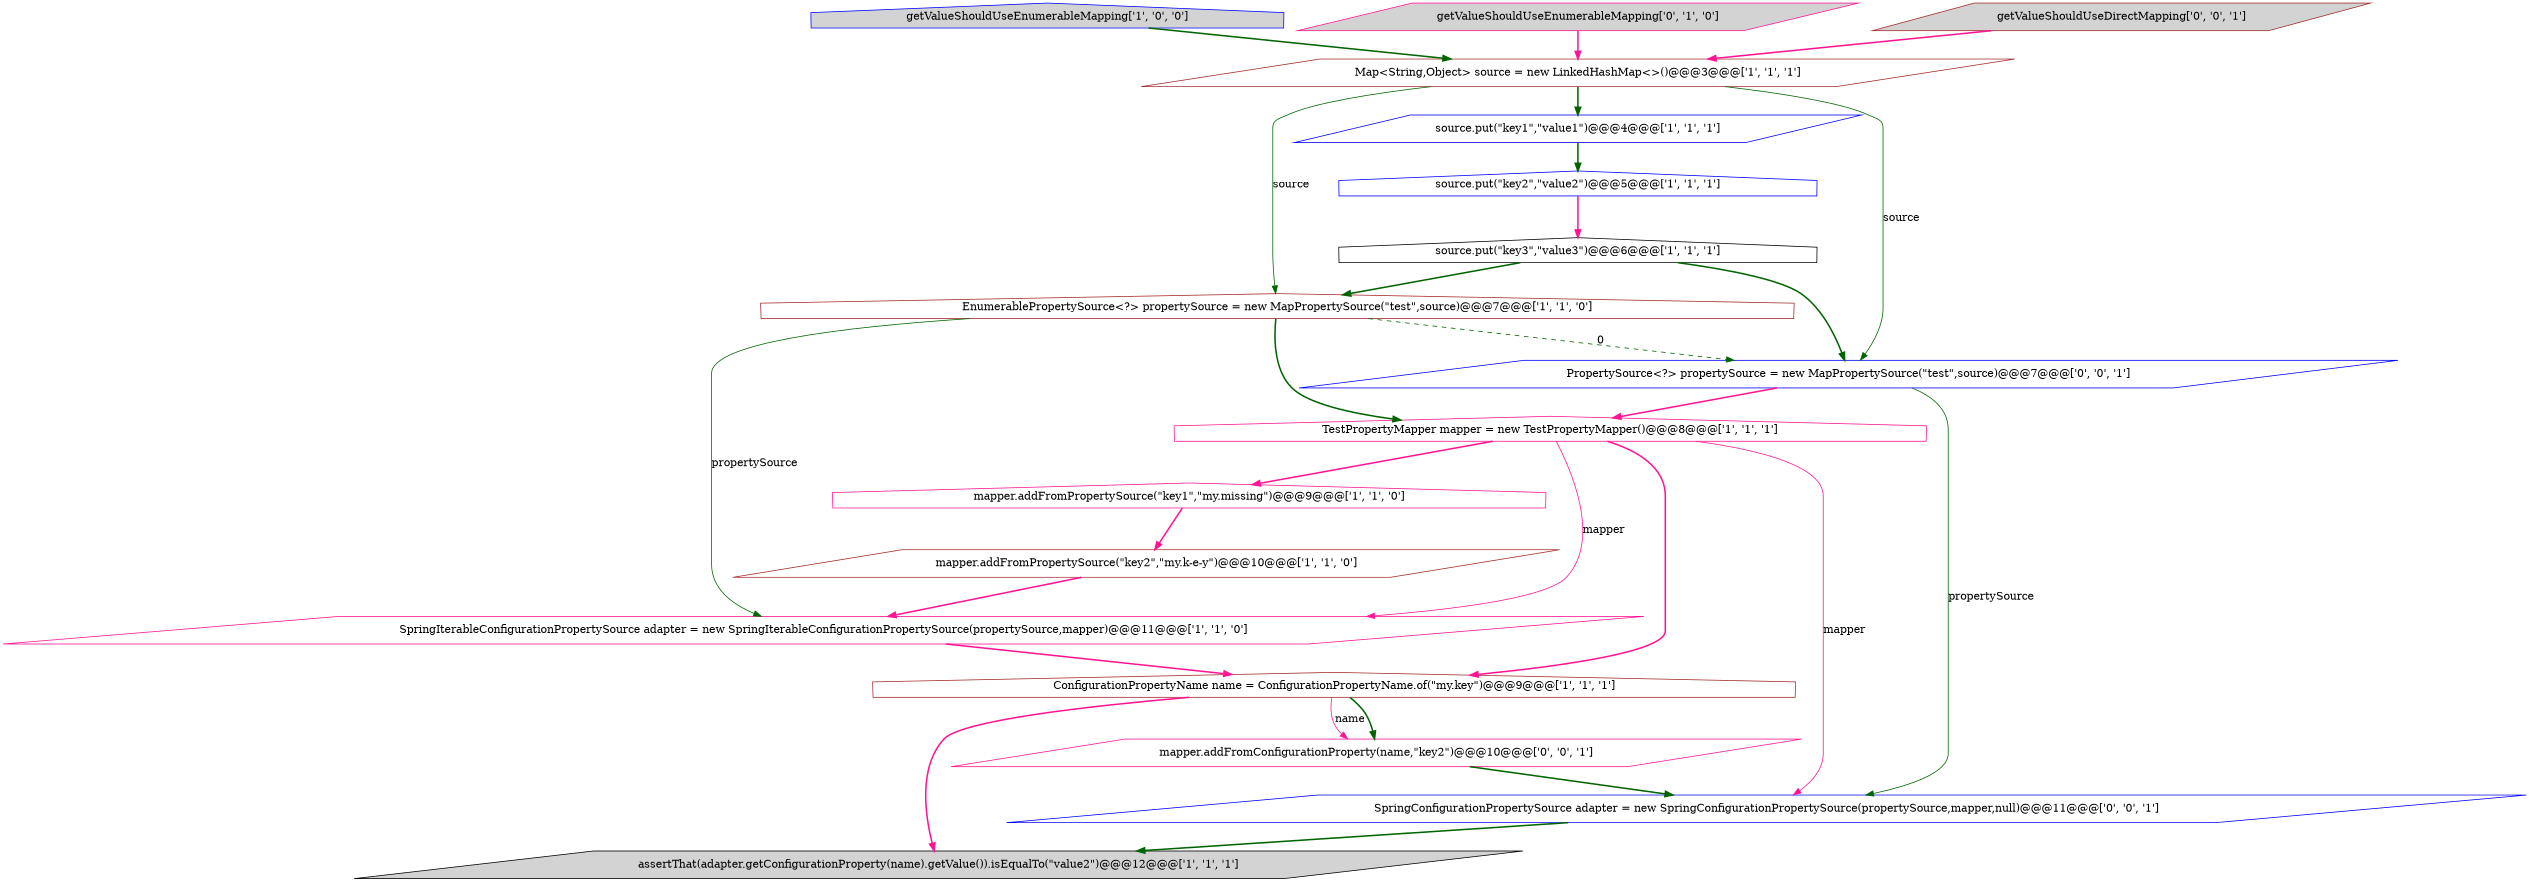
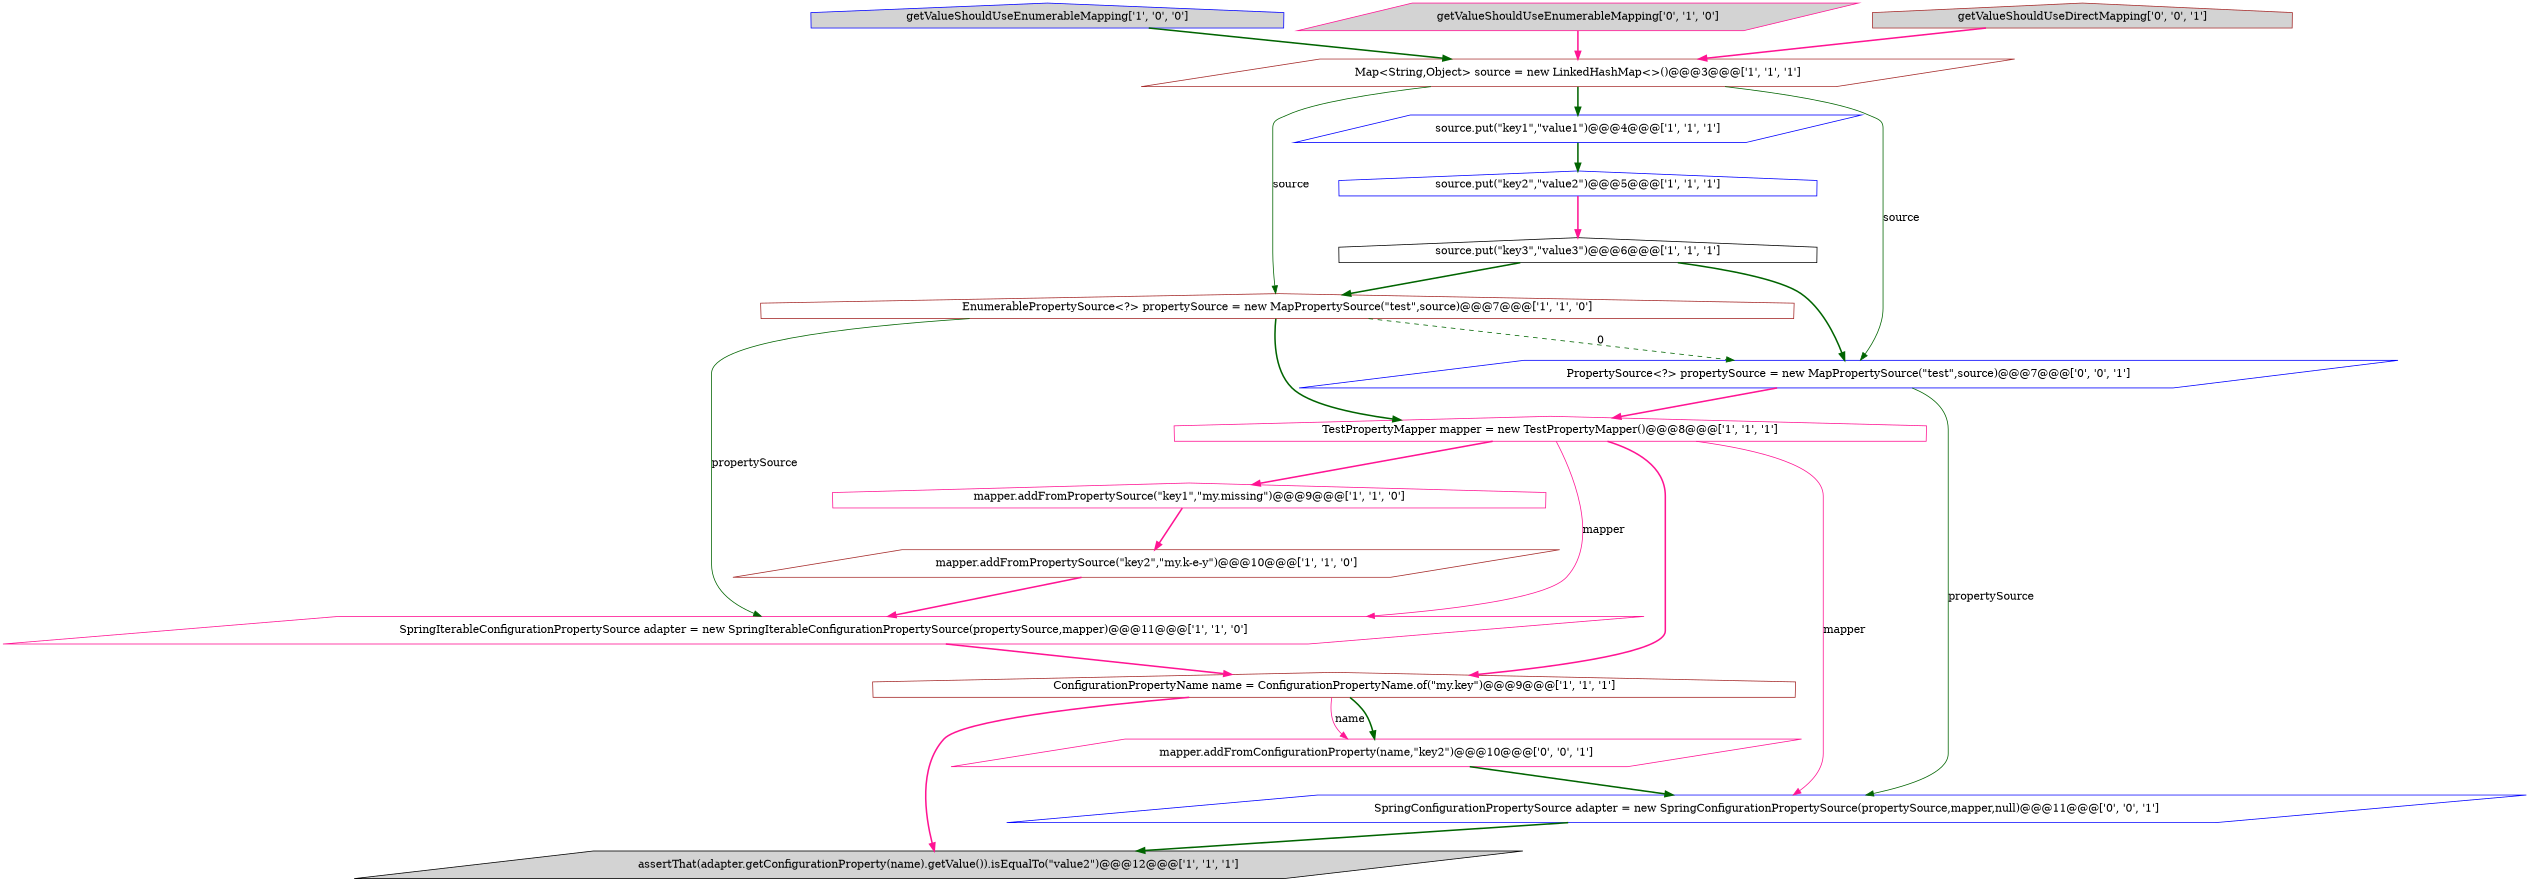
node "getValueShouldUseDirectMapping['0', '0', '1']": shape parallelogram -> house
